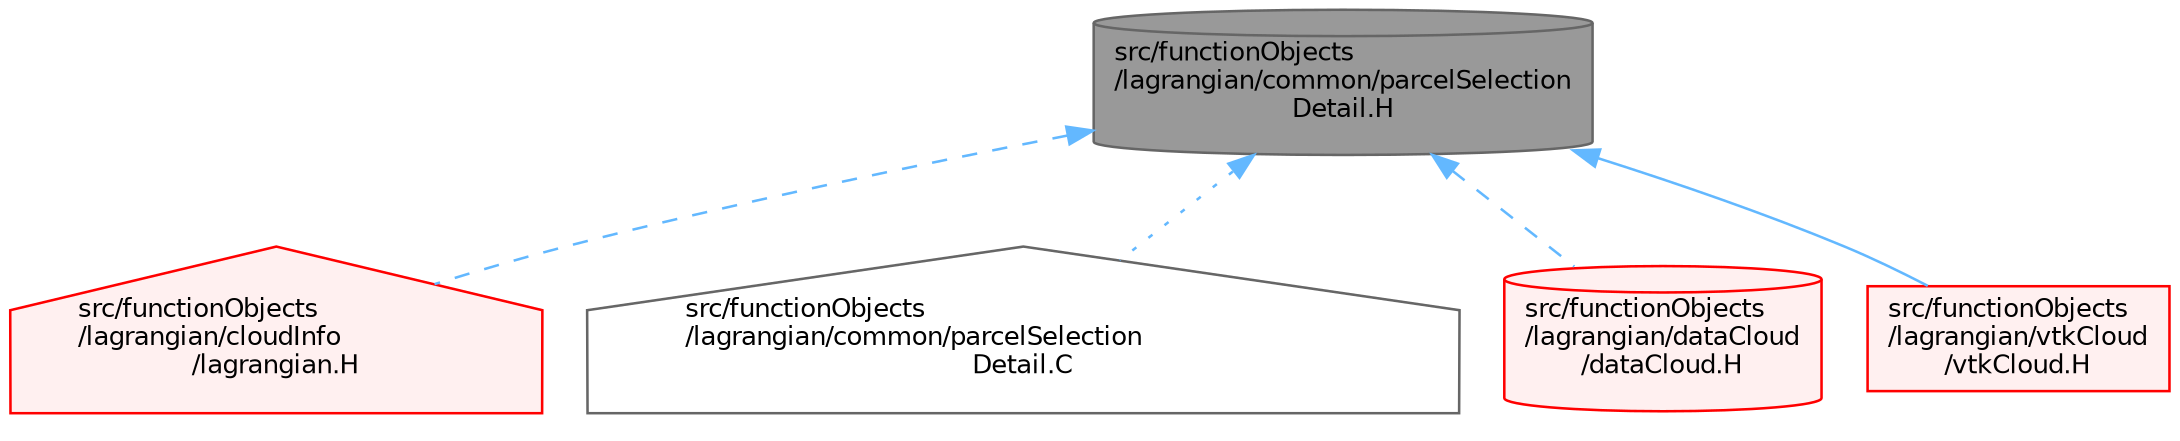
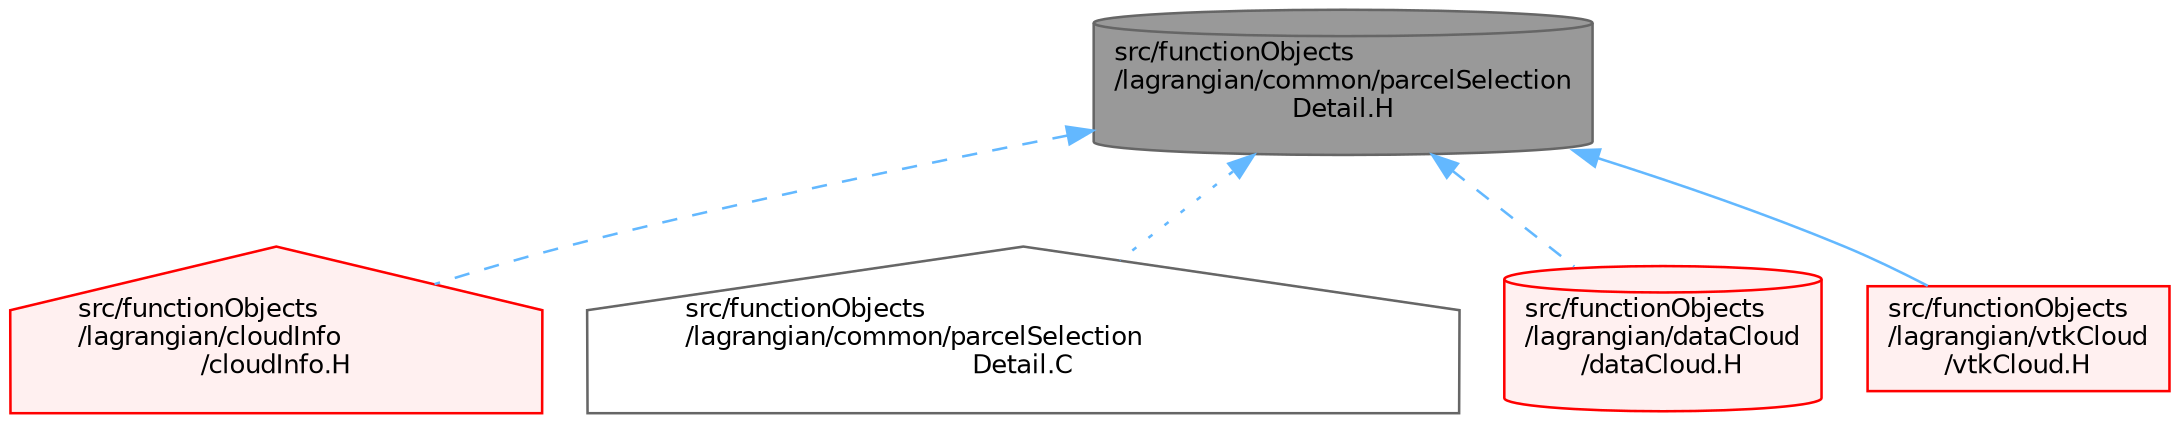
node "src/functionObjects /lagrangian/cloudInfo /lagrangian.H": label "src/functionObjects /lagrangian/cloudInfo /lagrangian.H" -> "src/functionObjects /lagrangian/cloudInfo /cloudInfo.H"
